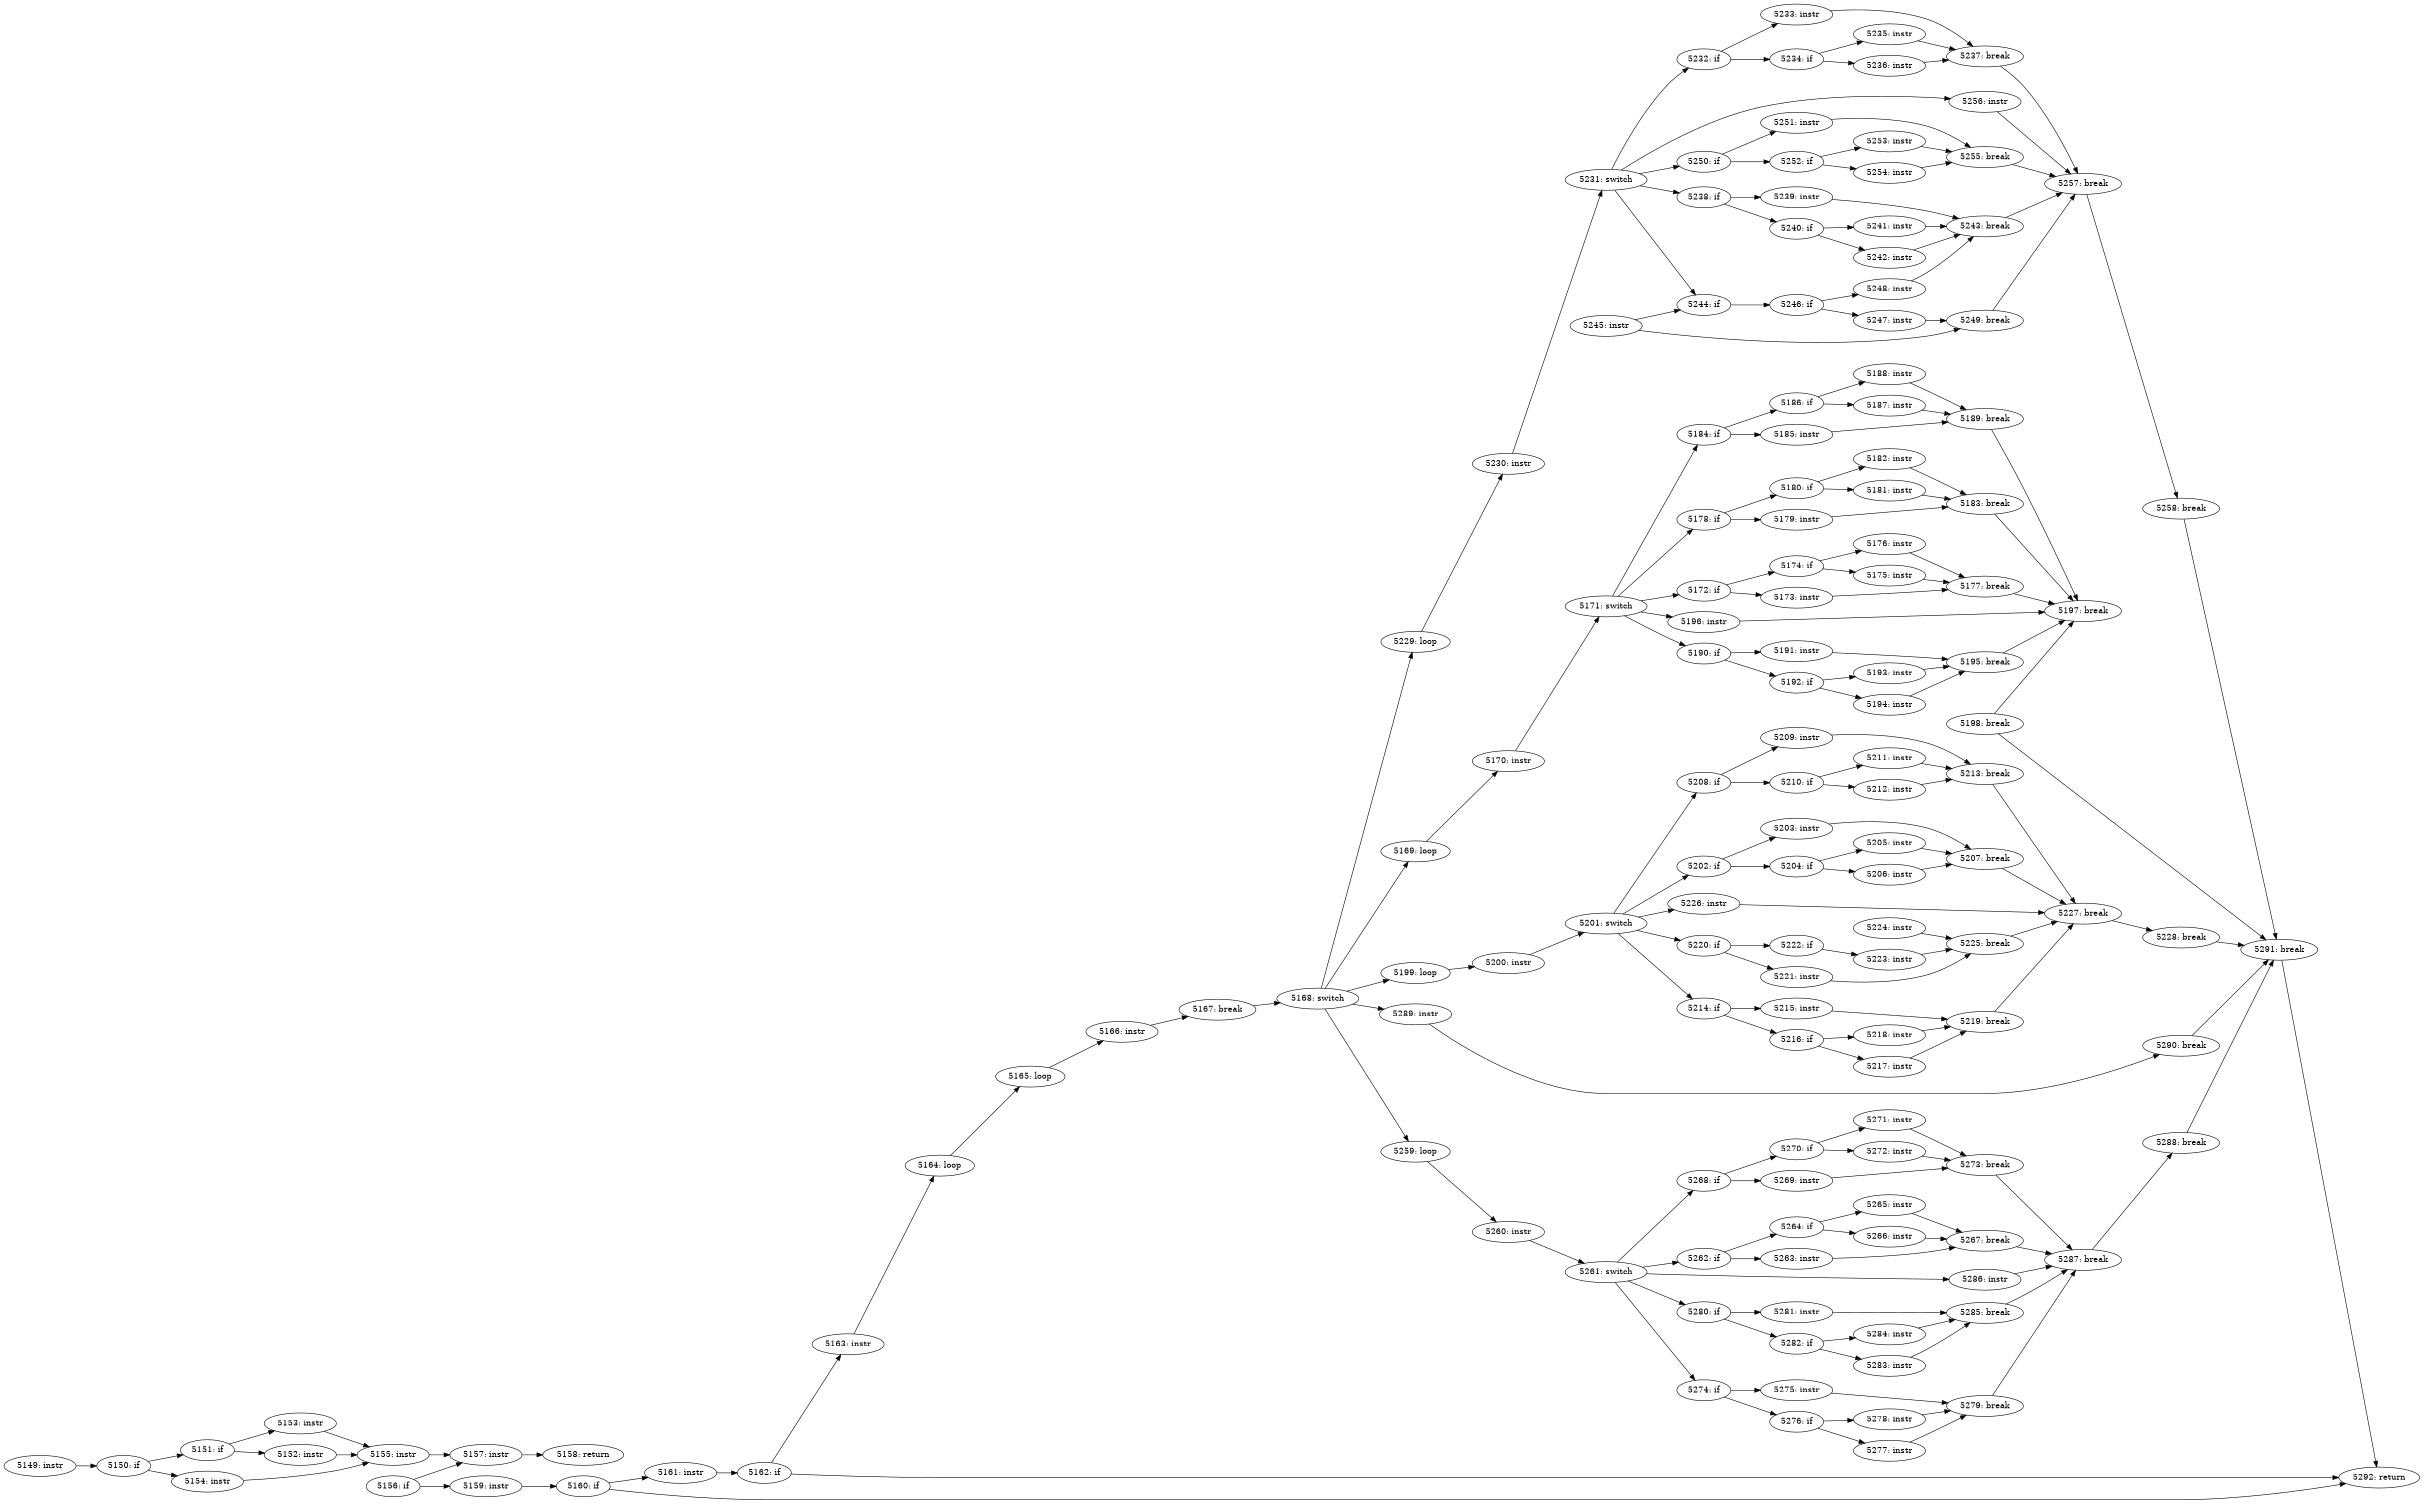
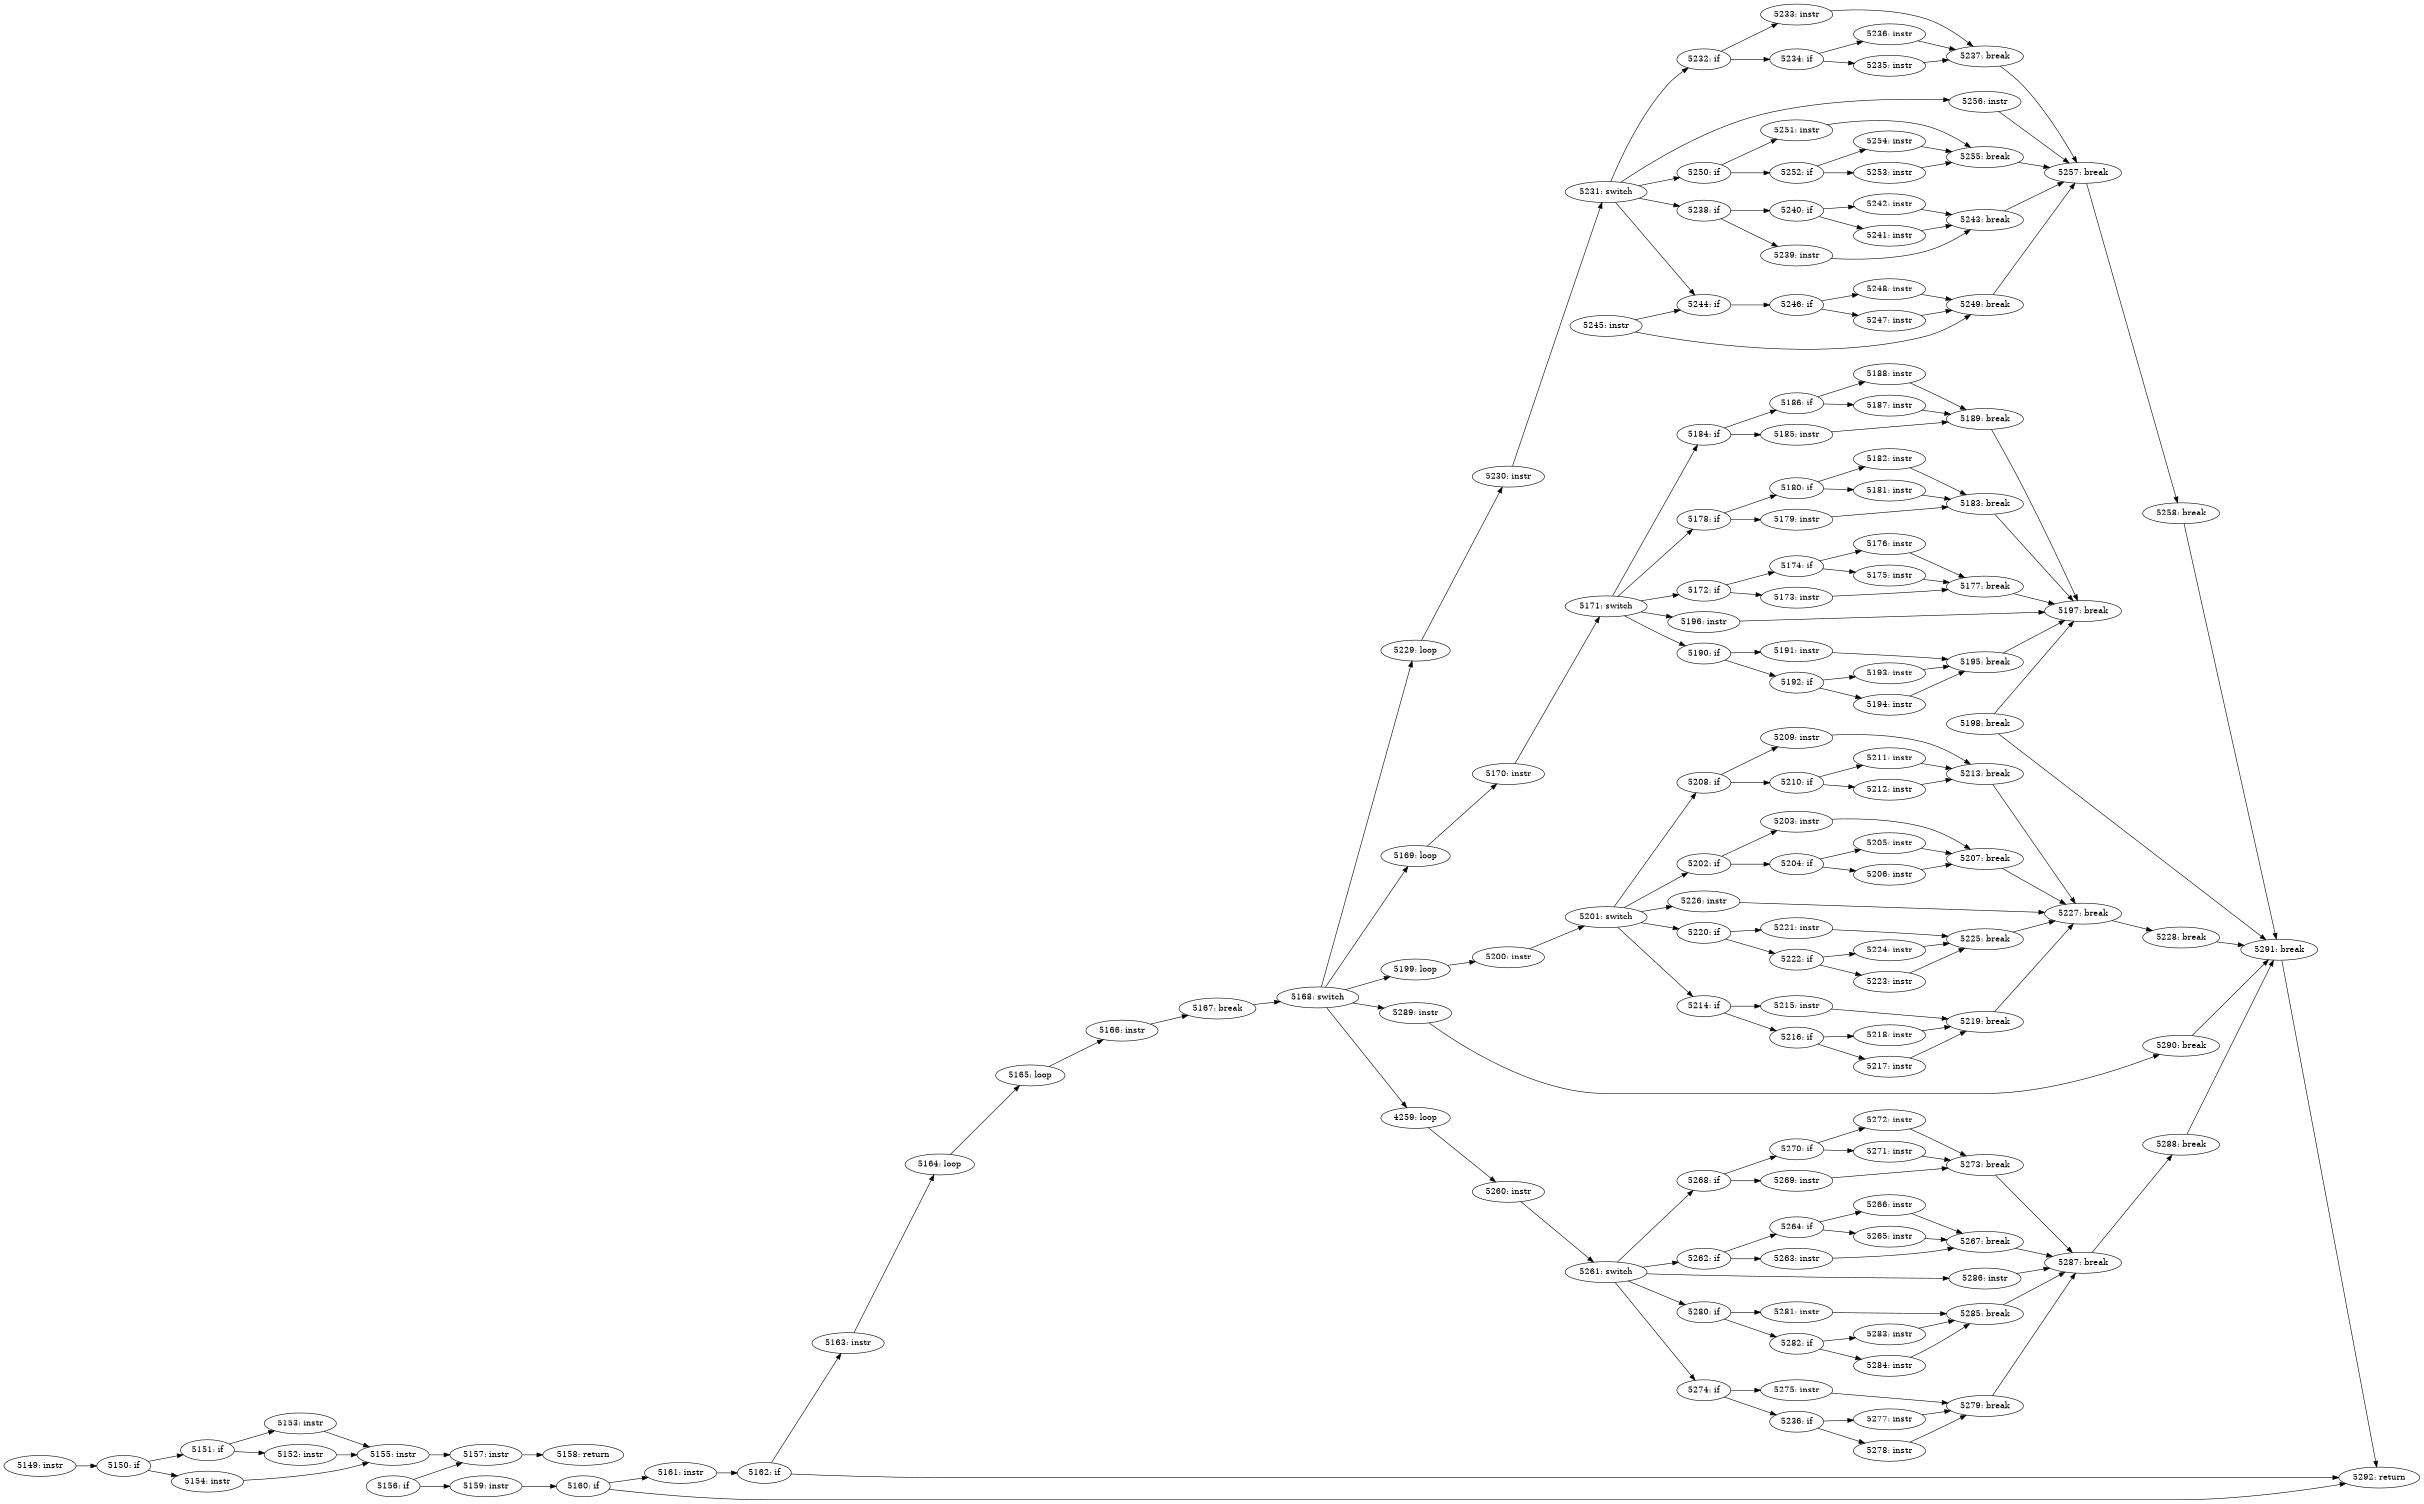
edge "5248: instr" -> "5243: break": now "5248: instr" -> "5249: break"
edge "5222: if" -> "5224: instr": added
node "5259: loop": label "5259: loop" -> "4259: loop"
node "5276: if": label "5276: if" -> "5236: if"
